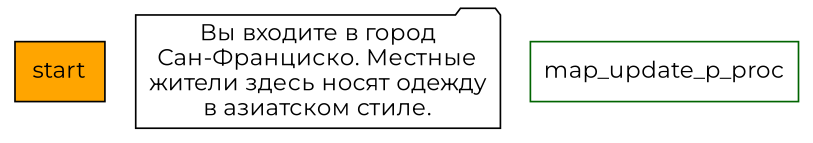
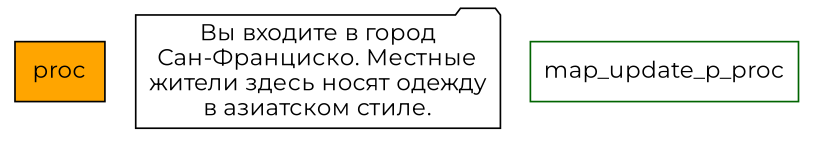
node "start": label "start" -> "proc"
